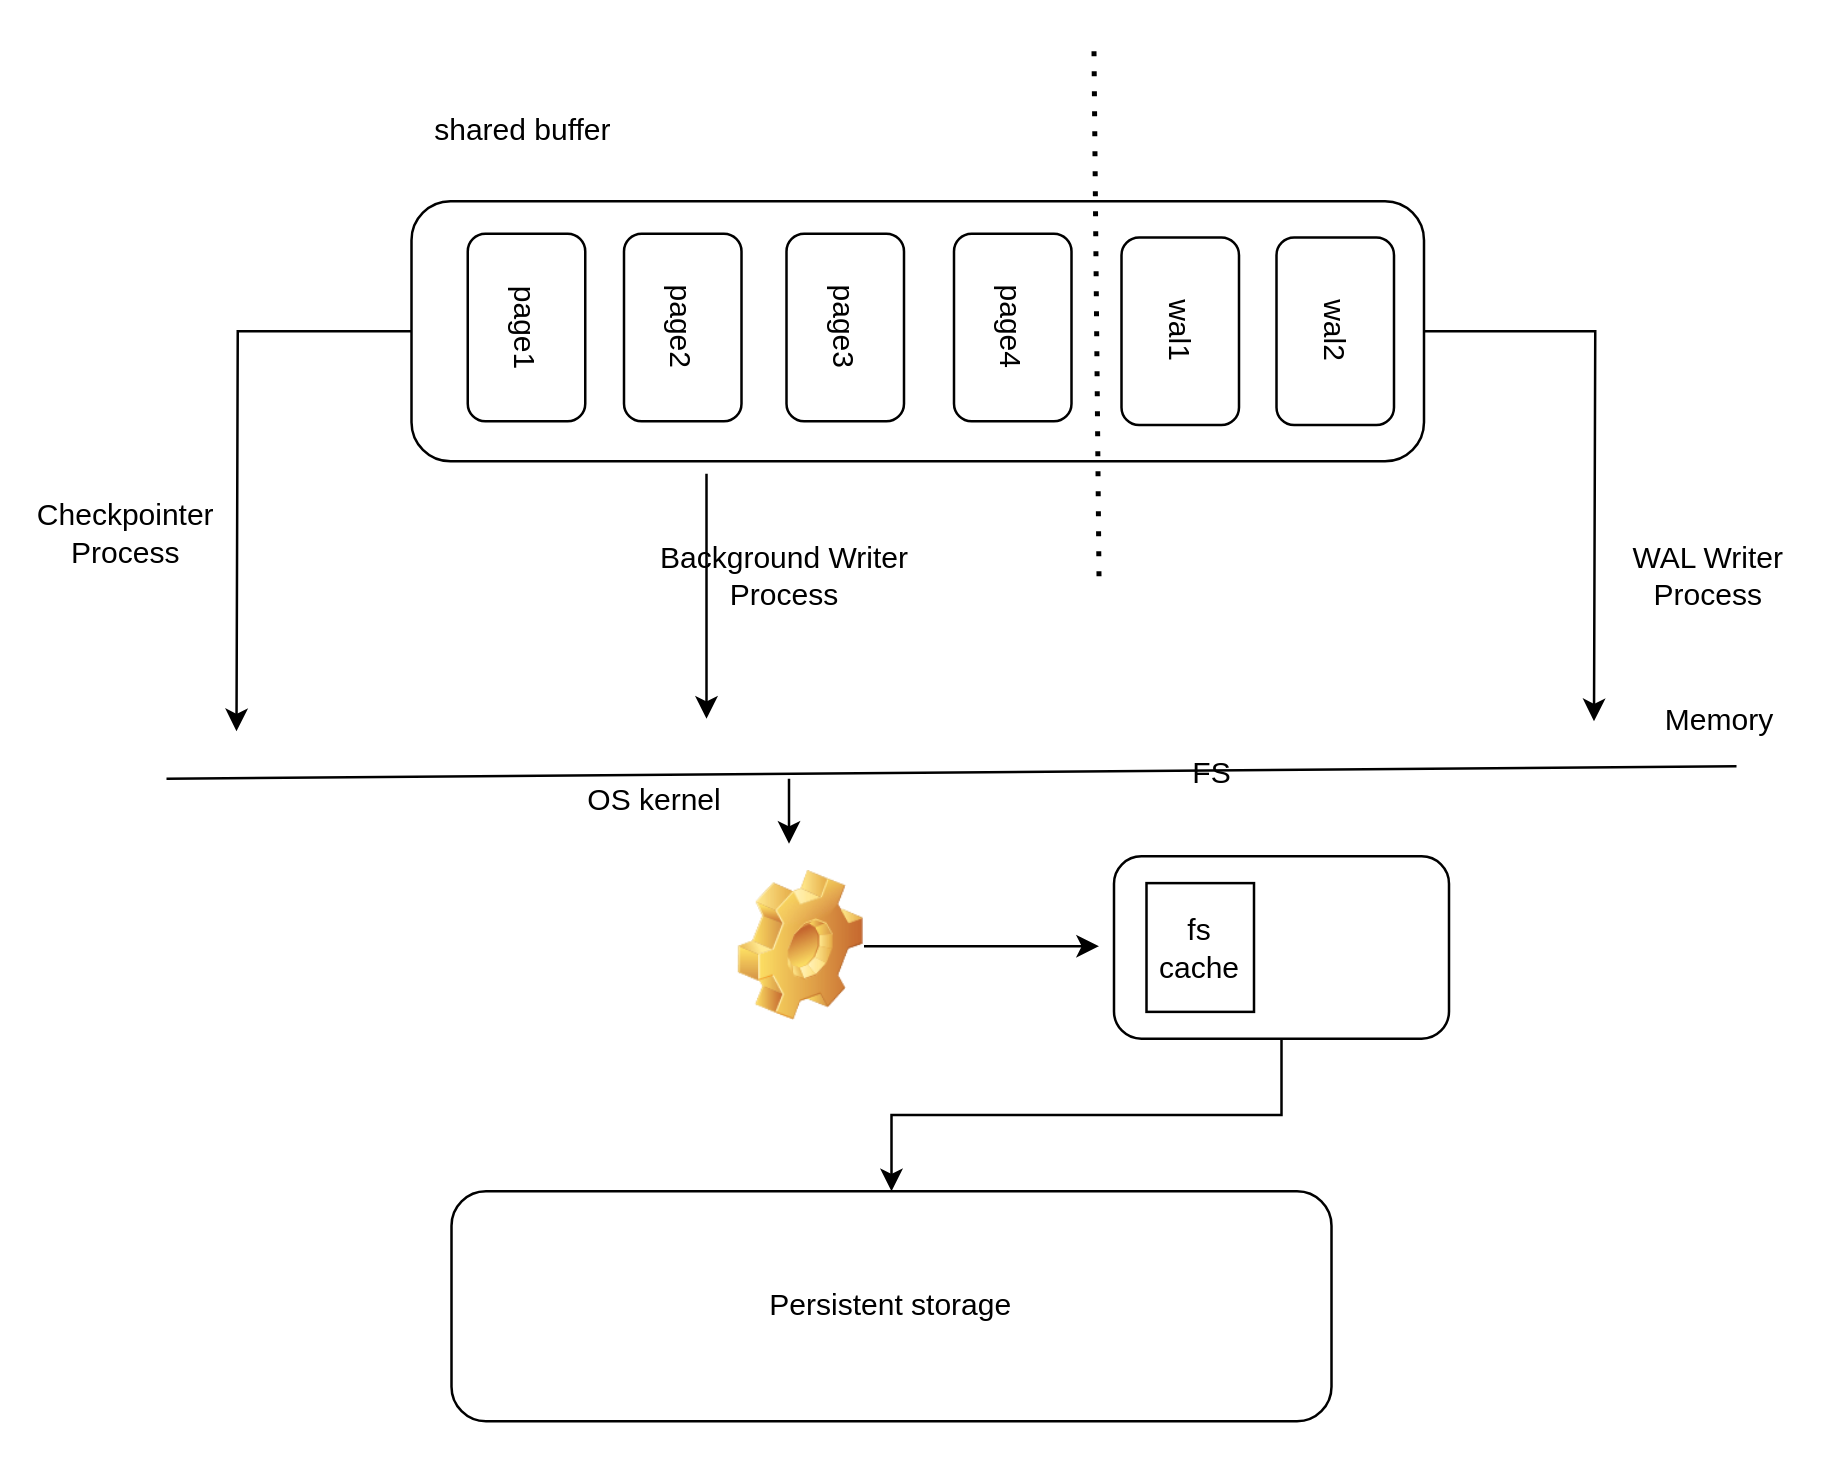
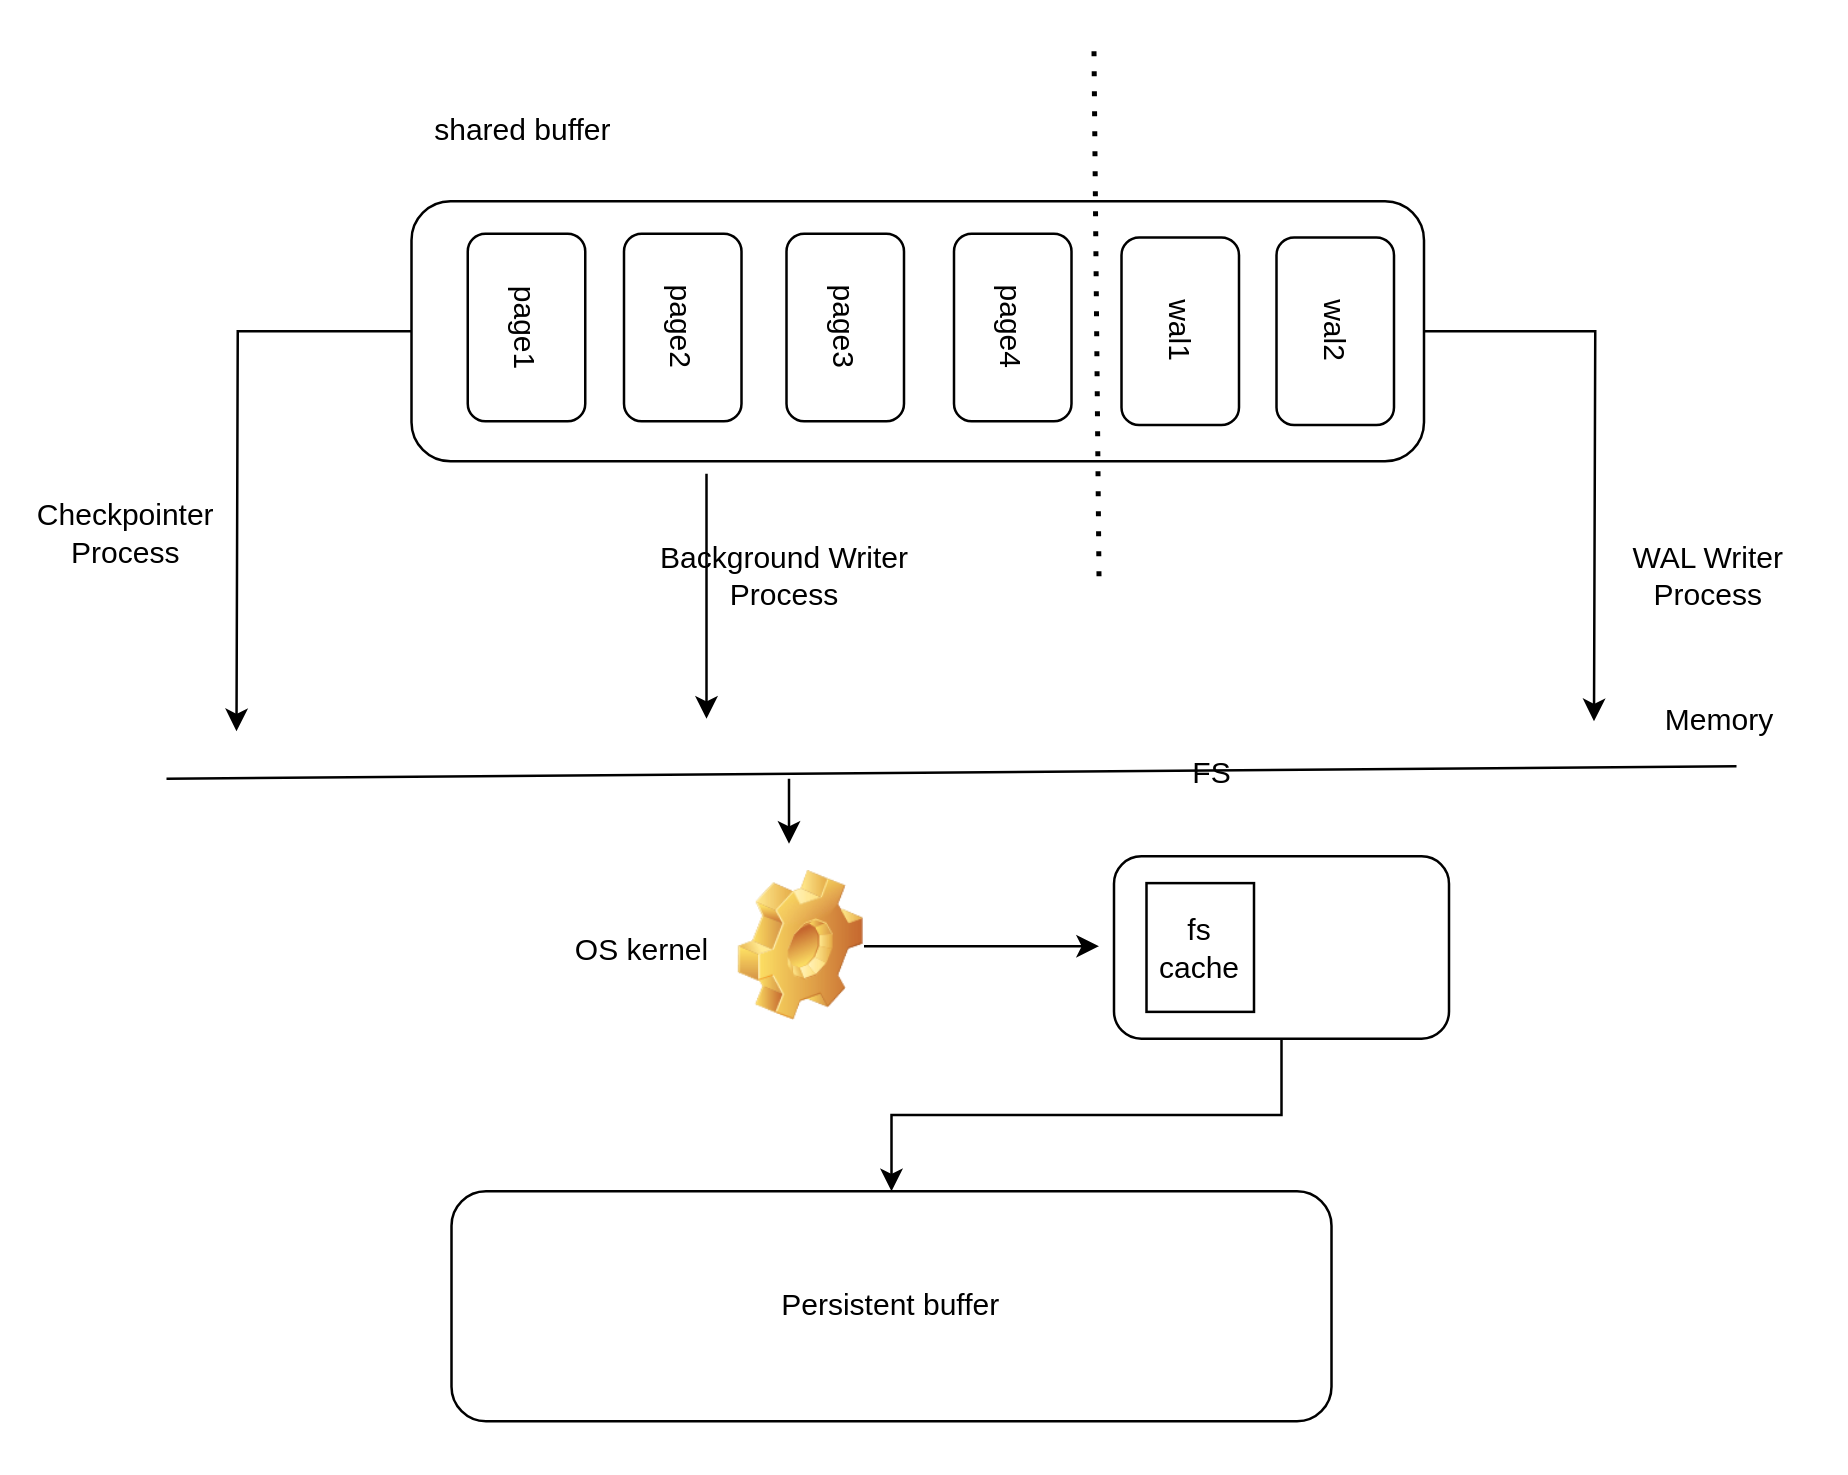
node "OS kernel": moved (653, 801) -> (640, 951)
node "Persistent storage": label "Persistent storage" -> "Persistent buffer"
